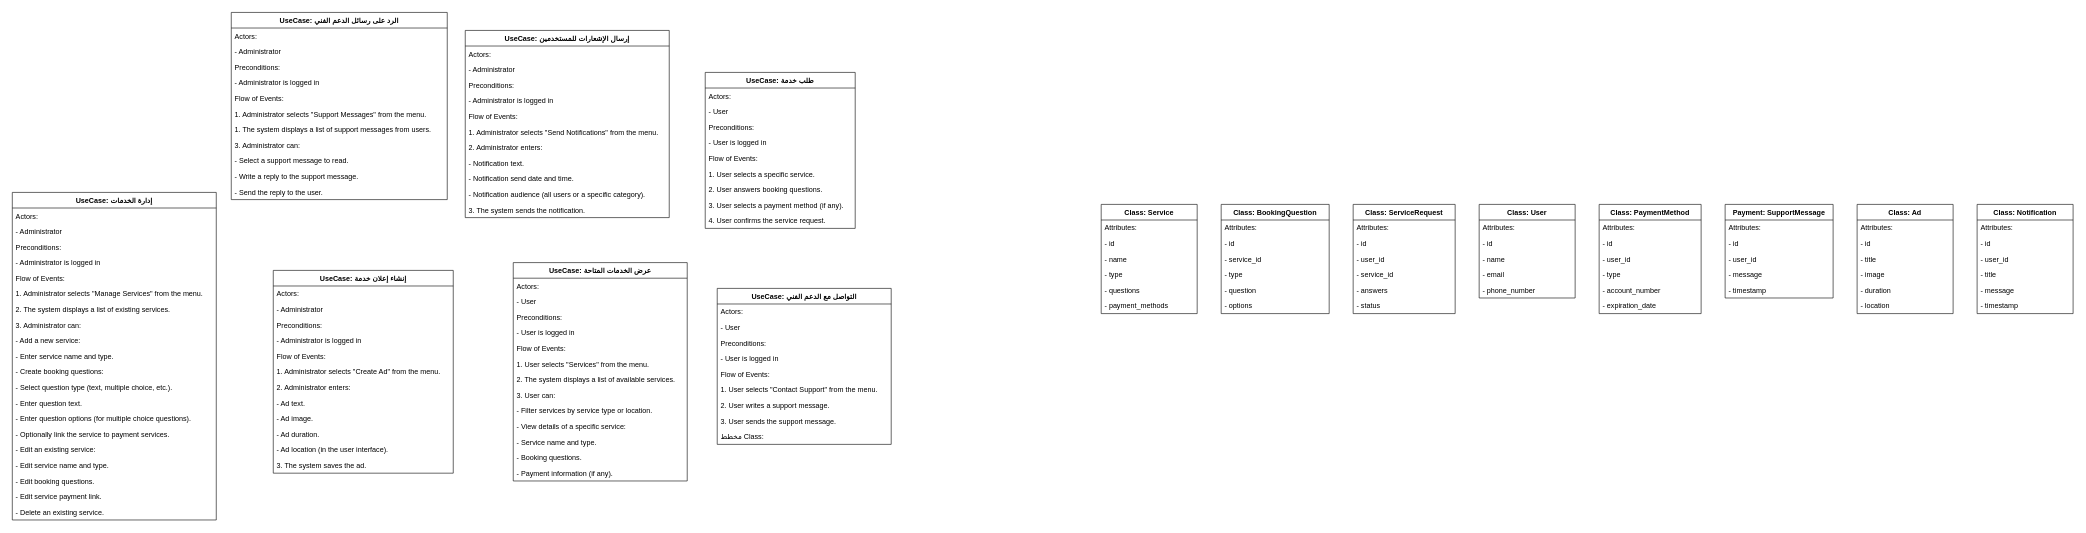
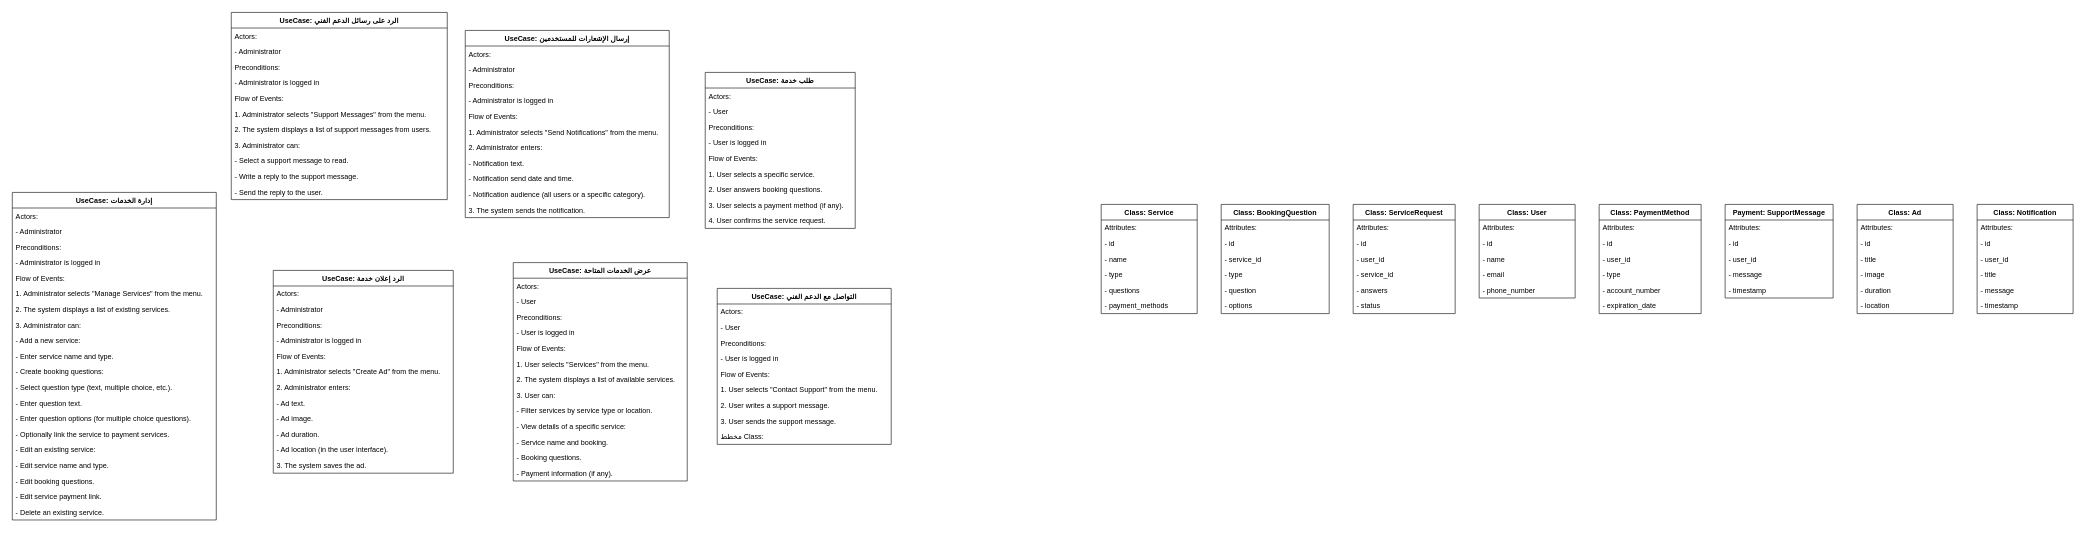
node "1. The system displays a list of support messages from users.": label "1. The system displays a list of support messages from users." -> "2. The system displays a list of support messages from users."
node "UseCase: إنشاء إعلان خدمة": label "UseCase: إنشاء إعلان خدمة" -> "UseCase: الرد إعلان خدمة"
node "- Service name and type.": label "- Service name and type." -> "- Service name and booking."
